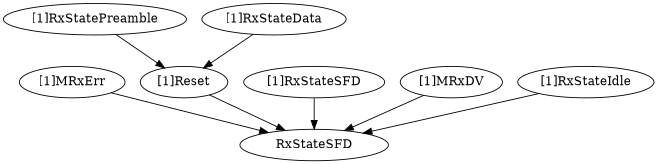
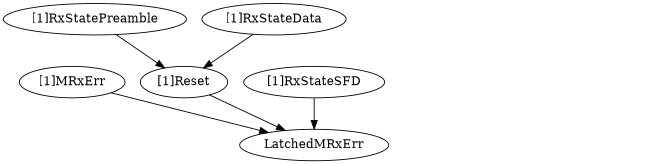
node "[1]MRxDV": removed
node "[1]RxStateIdle": removed
node "RxStateSFD": label "RxStateSFD" -> "LatchedMRxErr"
